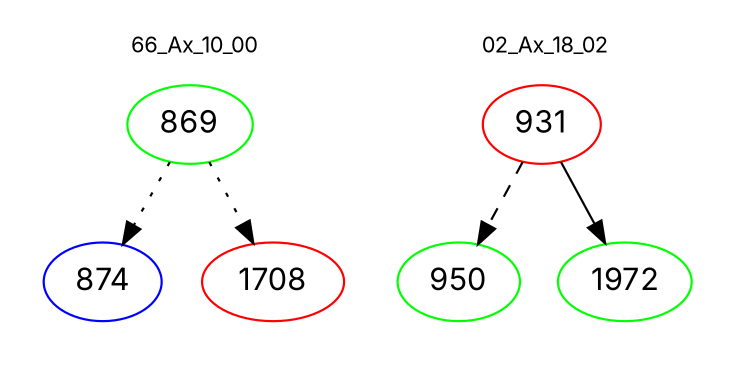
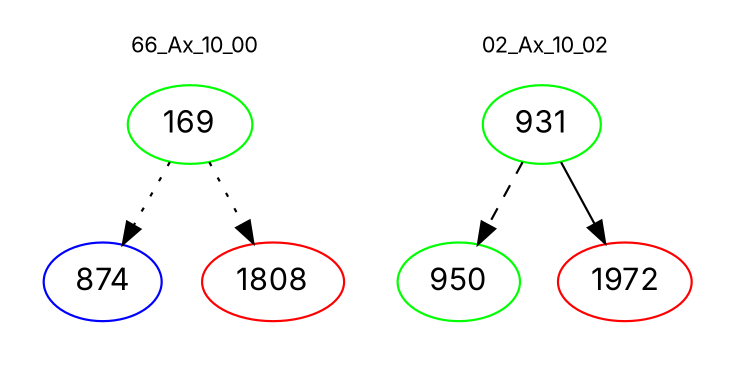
cluster "02_Ax_18_02": label "02_Ax_18_02" -> "02_Ax_10_02"
node "869": label "869" -> "169"
node "931": color red -> green
node "1708": label "1708" -> "1808"
node "1972": color green -> red
